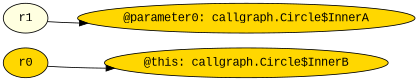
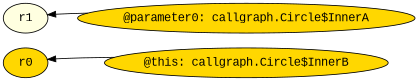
edge "r1" -> "@parameter0: callgraph.Circle$InnerA": reversed
edge "r0" -> "@this: callgraph.Circle$InnerB": reversed
